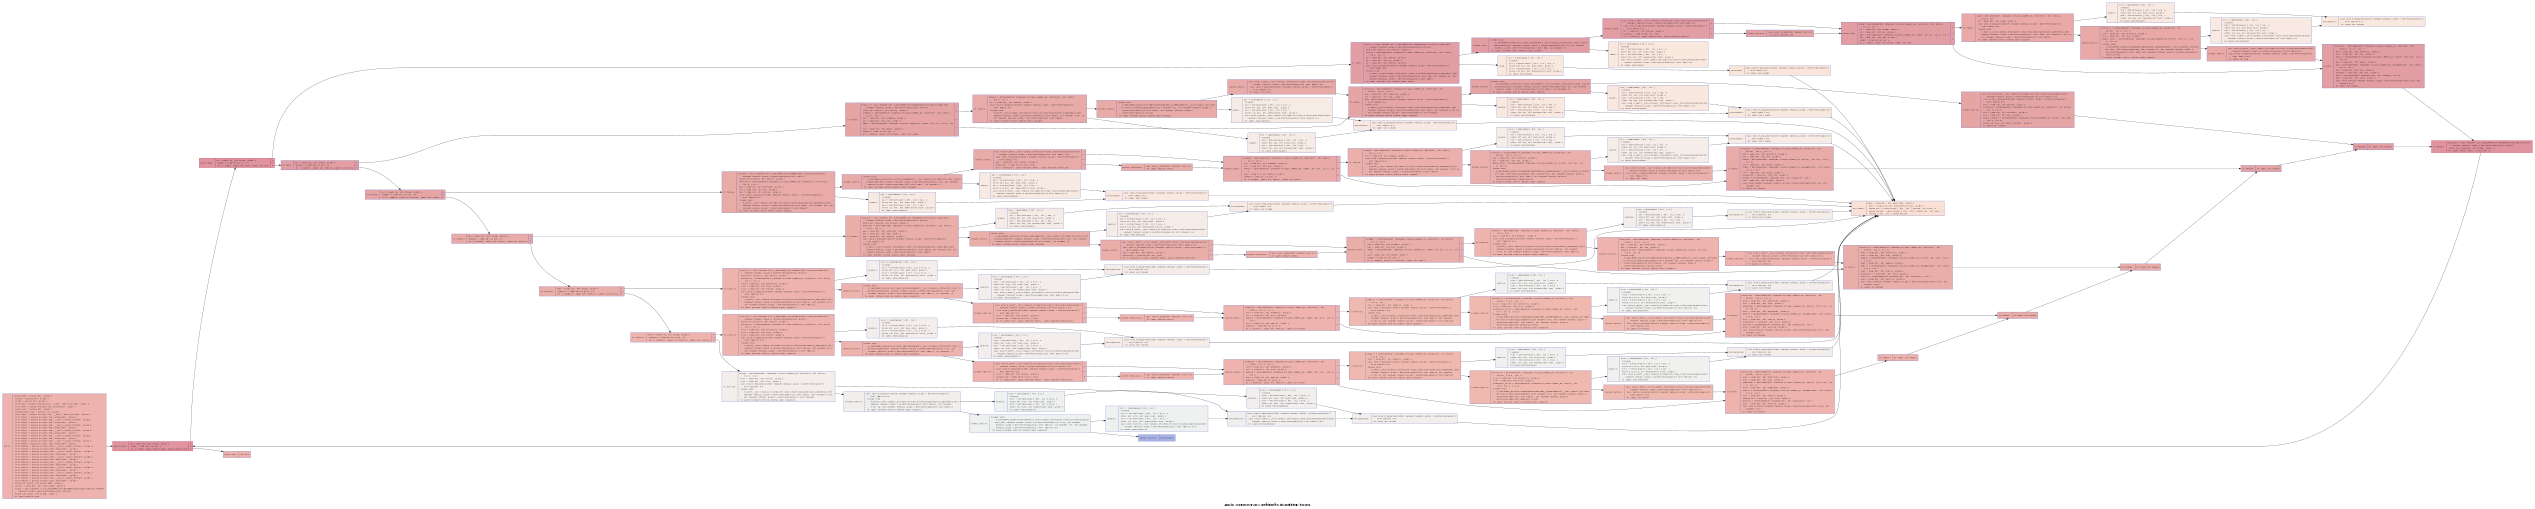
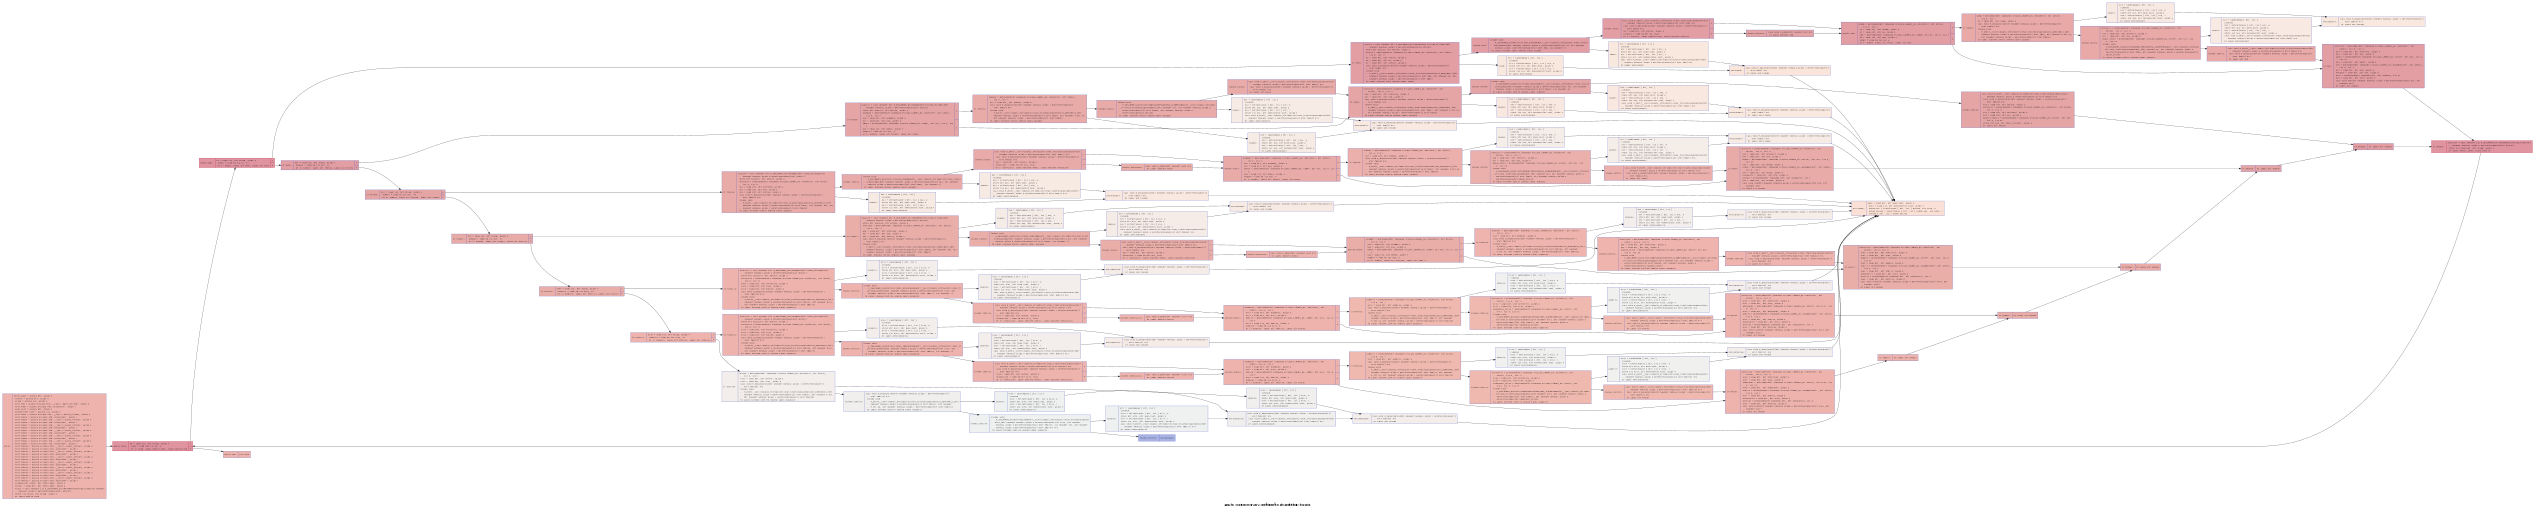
edge "lpad5:" -> "ehcleanup:": added
node "entry:": text "store ptr %this, ptr %this.addr, align 8" -> "cleanup ptr %this, ptr %this.addr, align 8"
